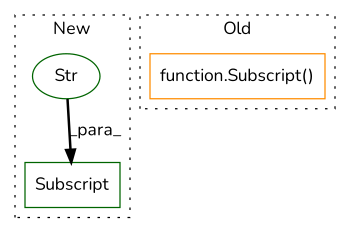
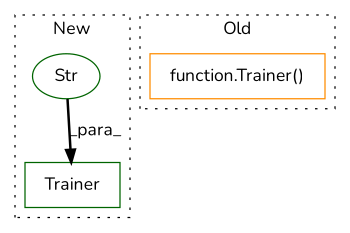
node "function.Subscript()": label "function.Subscript()" -> "function.Trainer()"
node "Subscript": label "Subscript" -> "Trainer"
